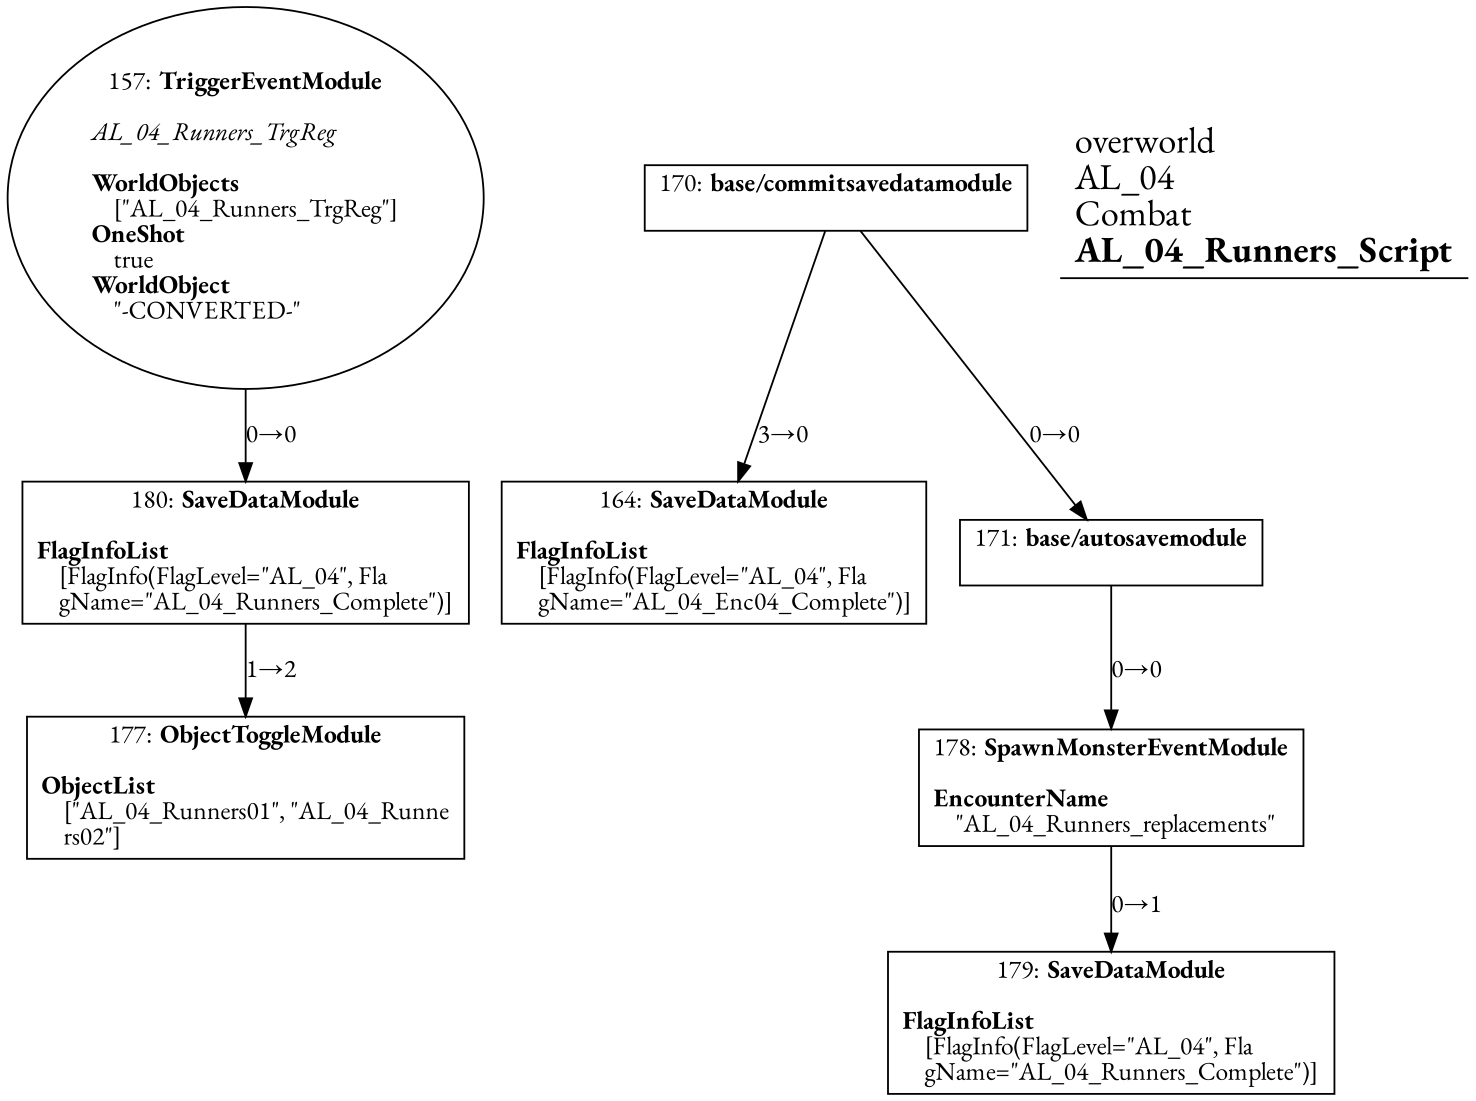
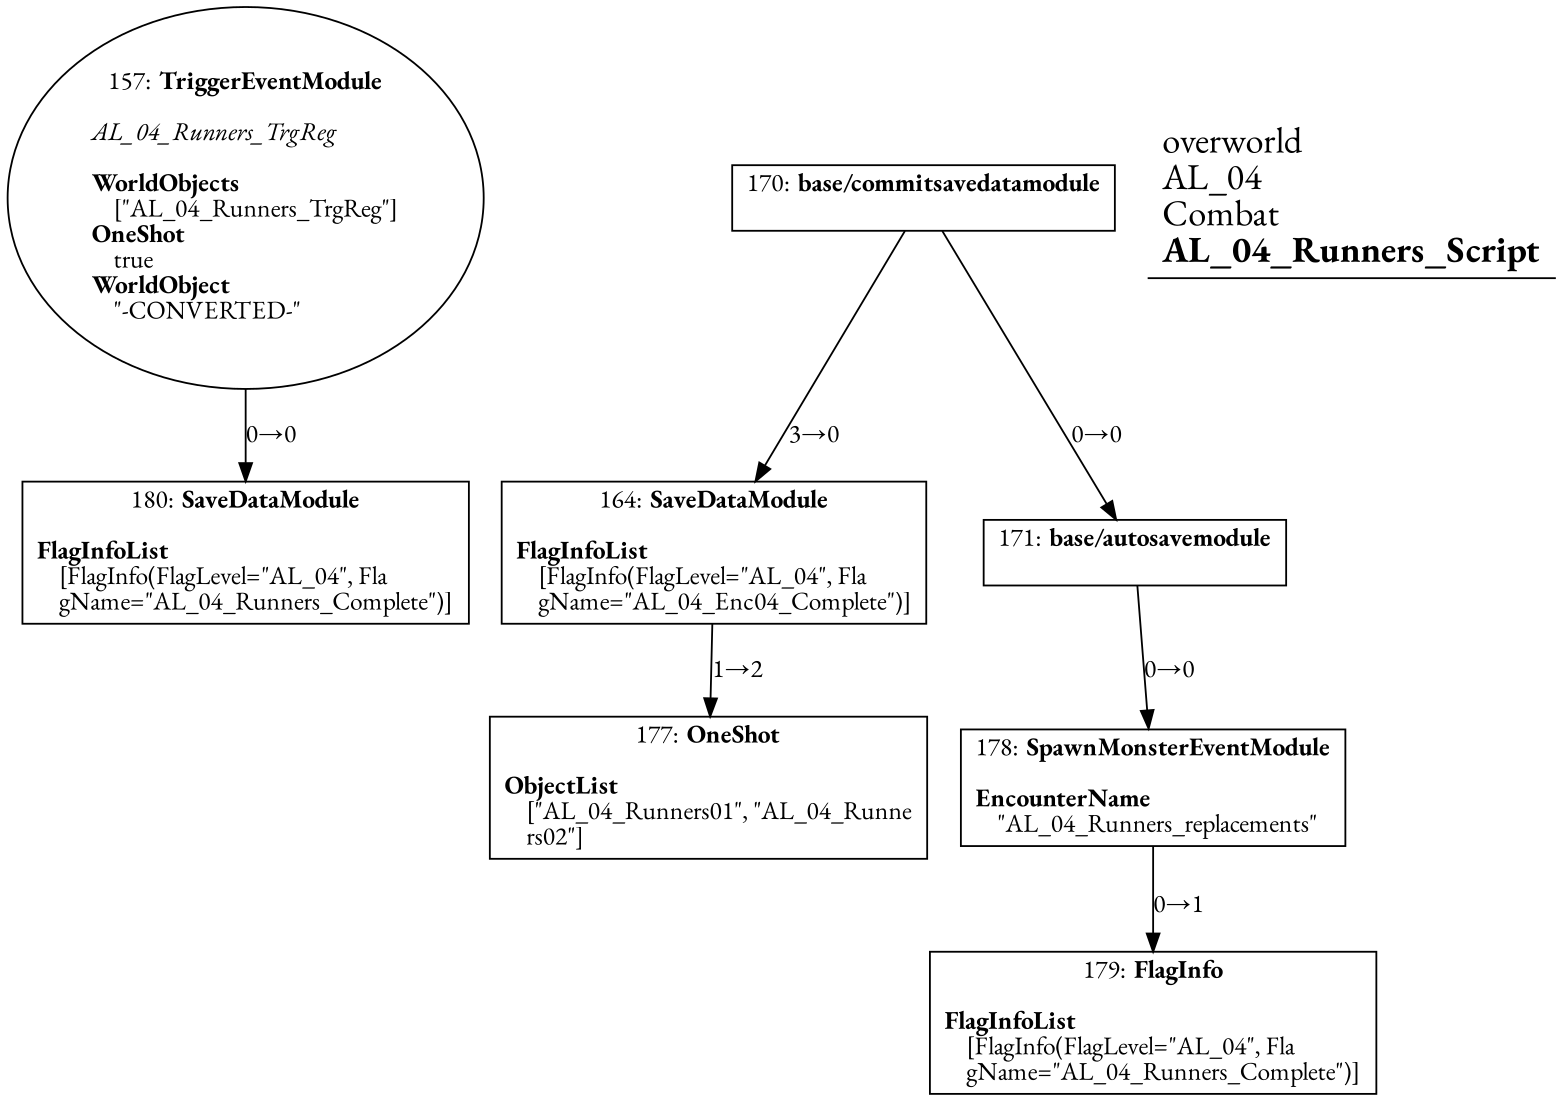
edge "180:" -> "177:": now "164:" -> "177:"
node "177:": text "ObjectToggleModule" -> "OneShot"
node "179:": text "SaveDataModule" -> "FlagInfo"
